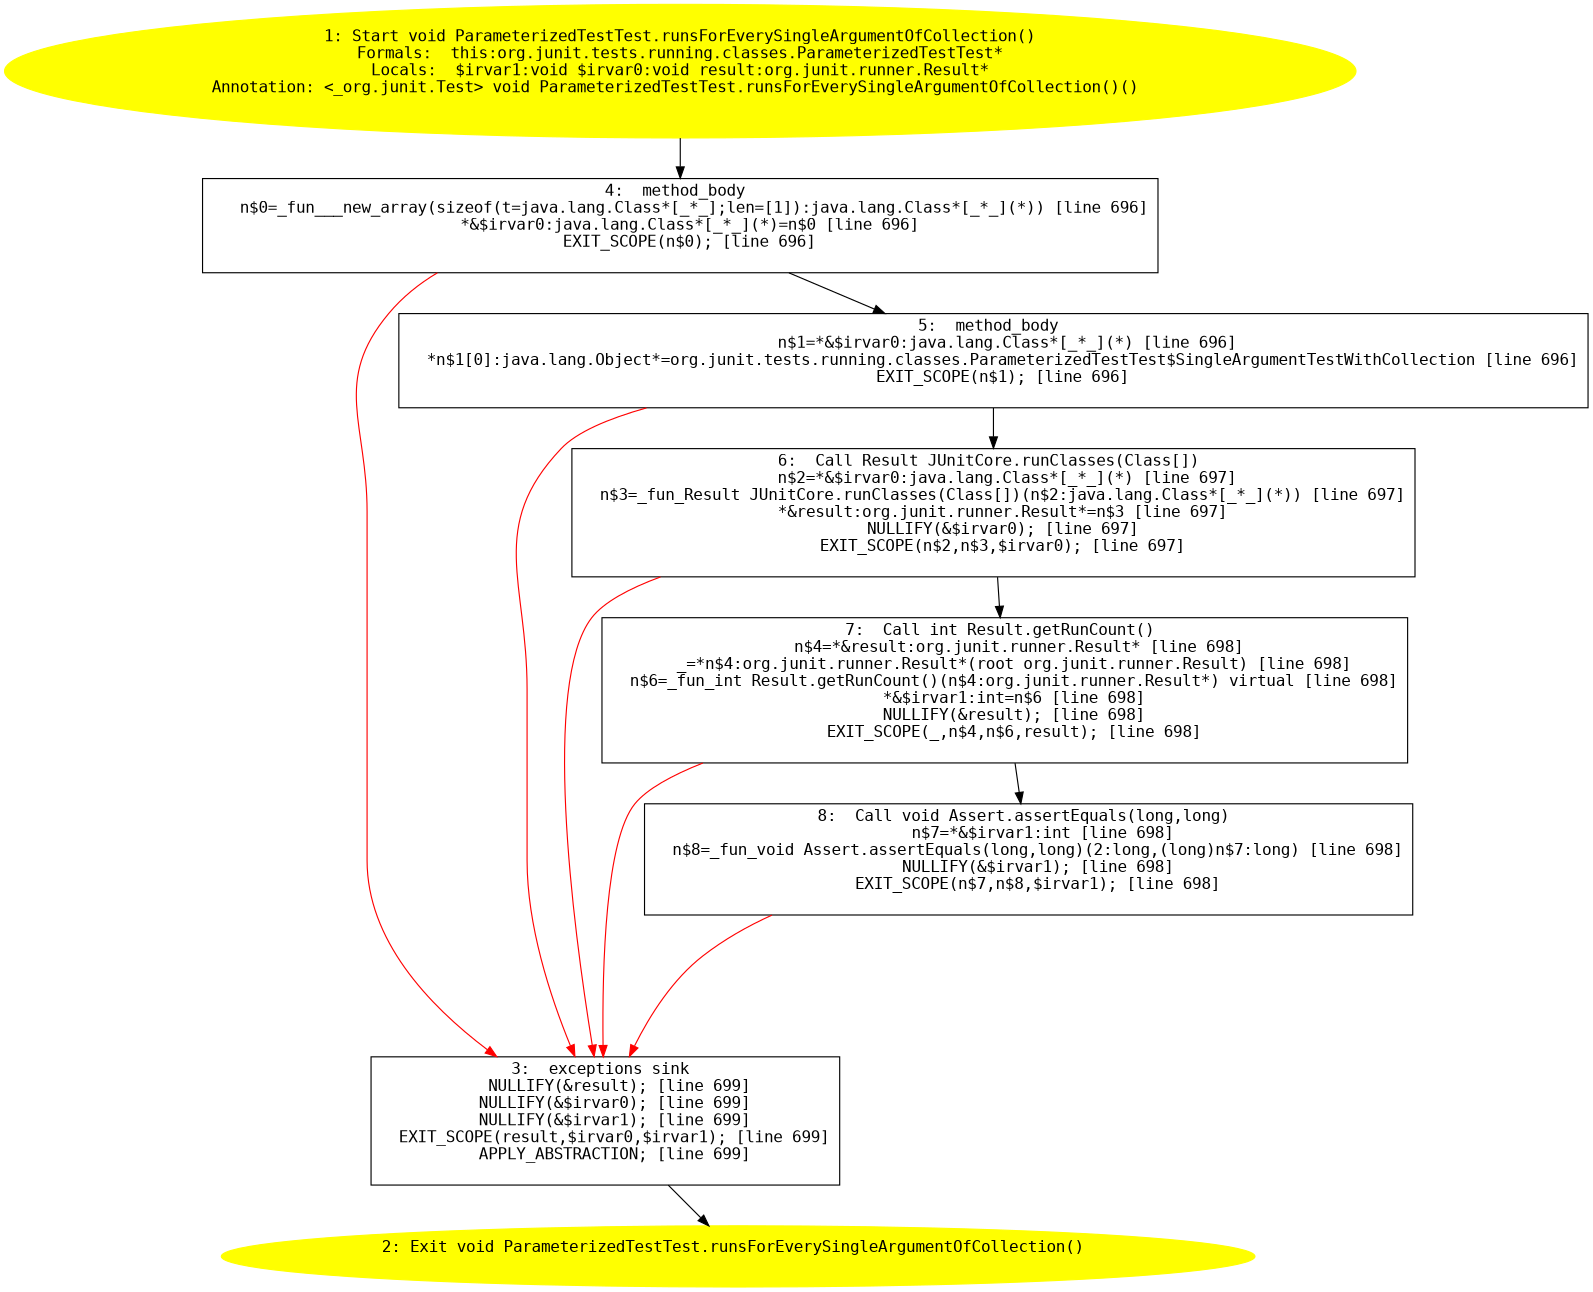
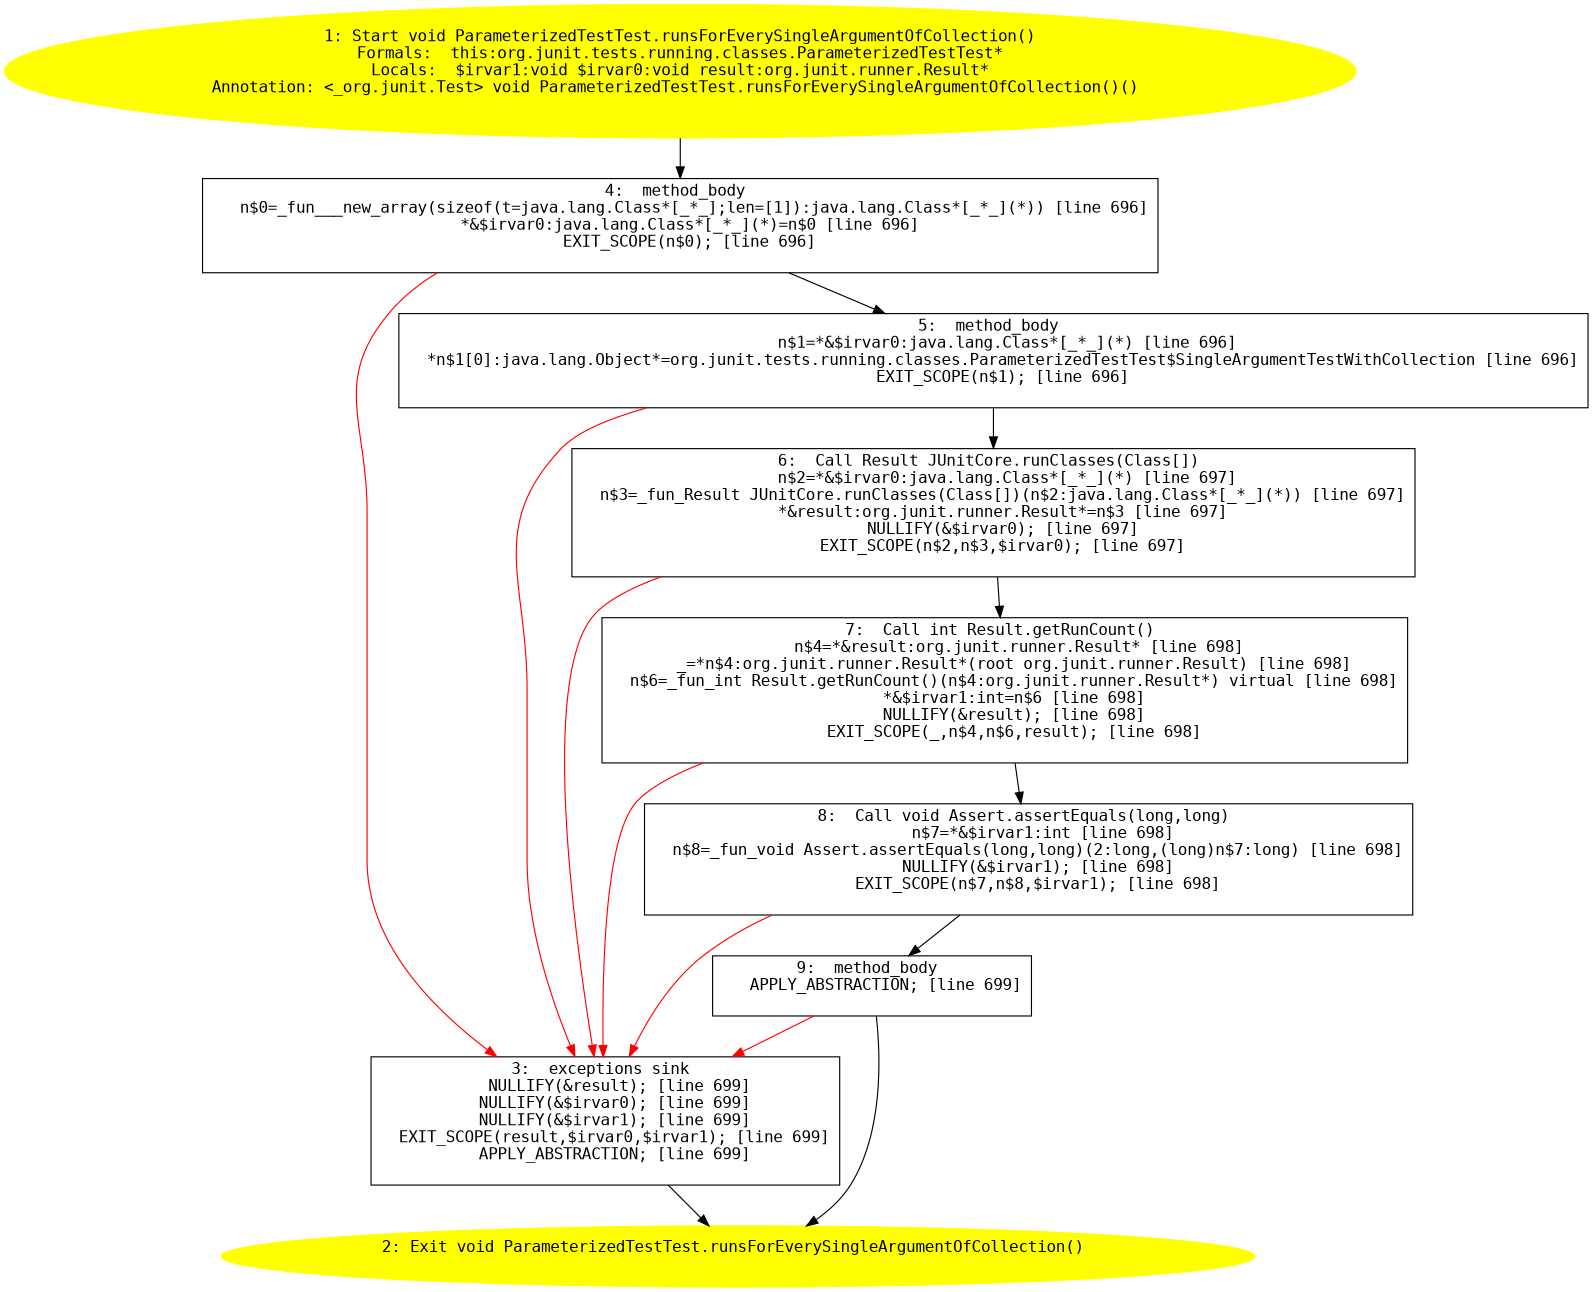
node "9:  method_body APPLY_ABSTRACTION; [line 699]": added
